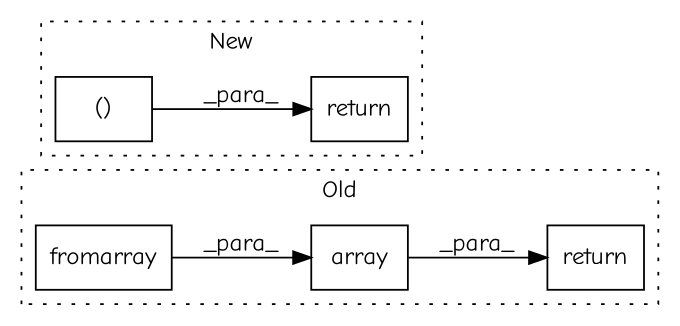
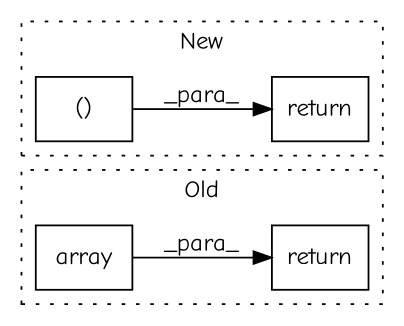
node "fromarray": removed
